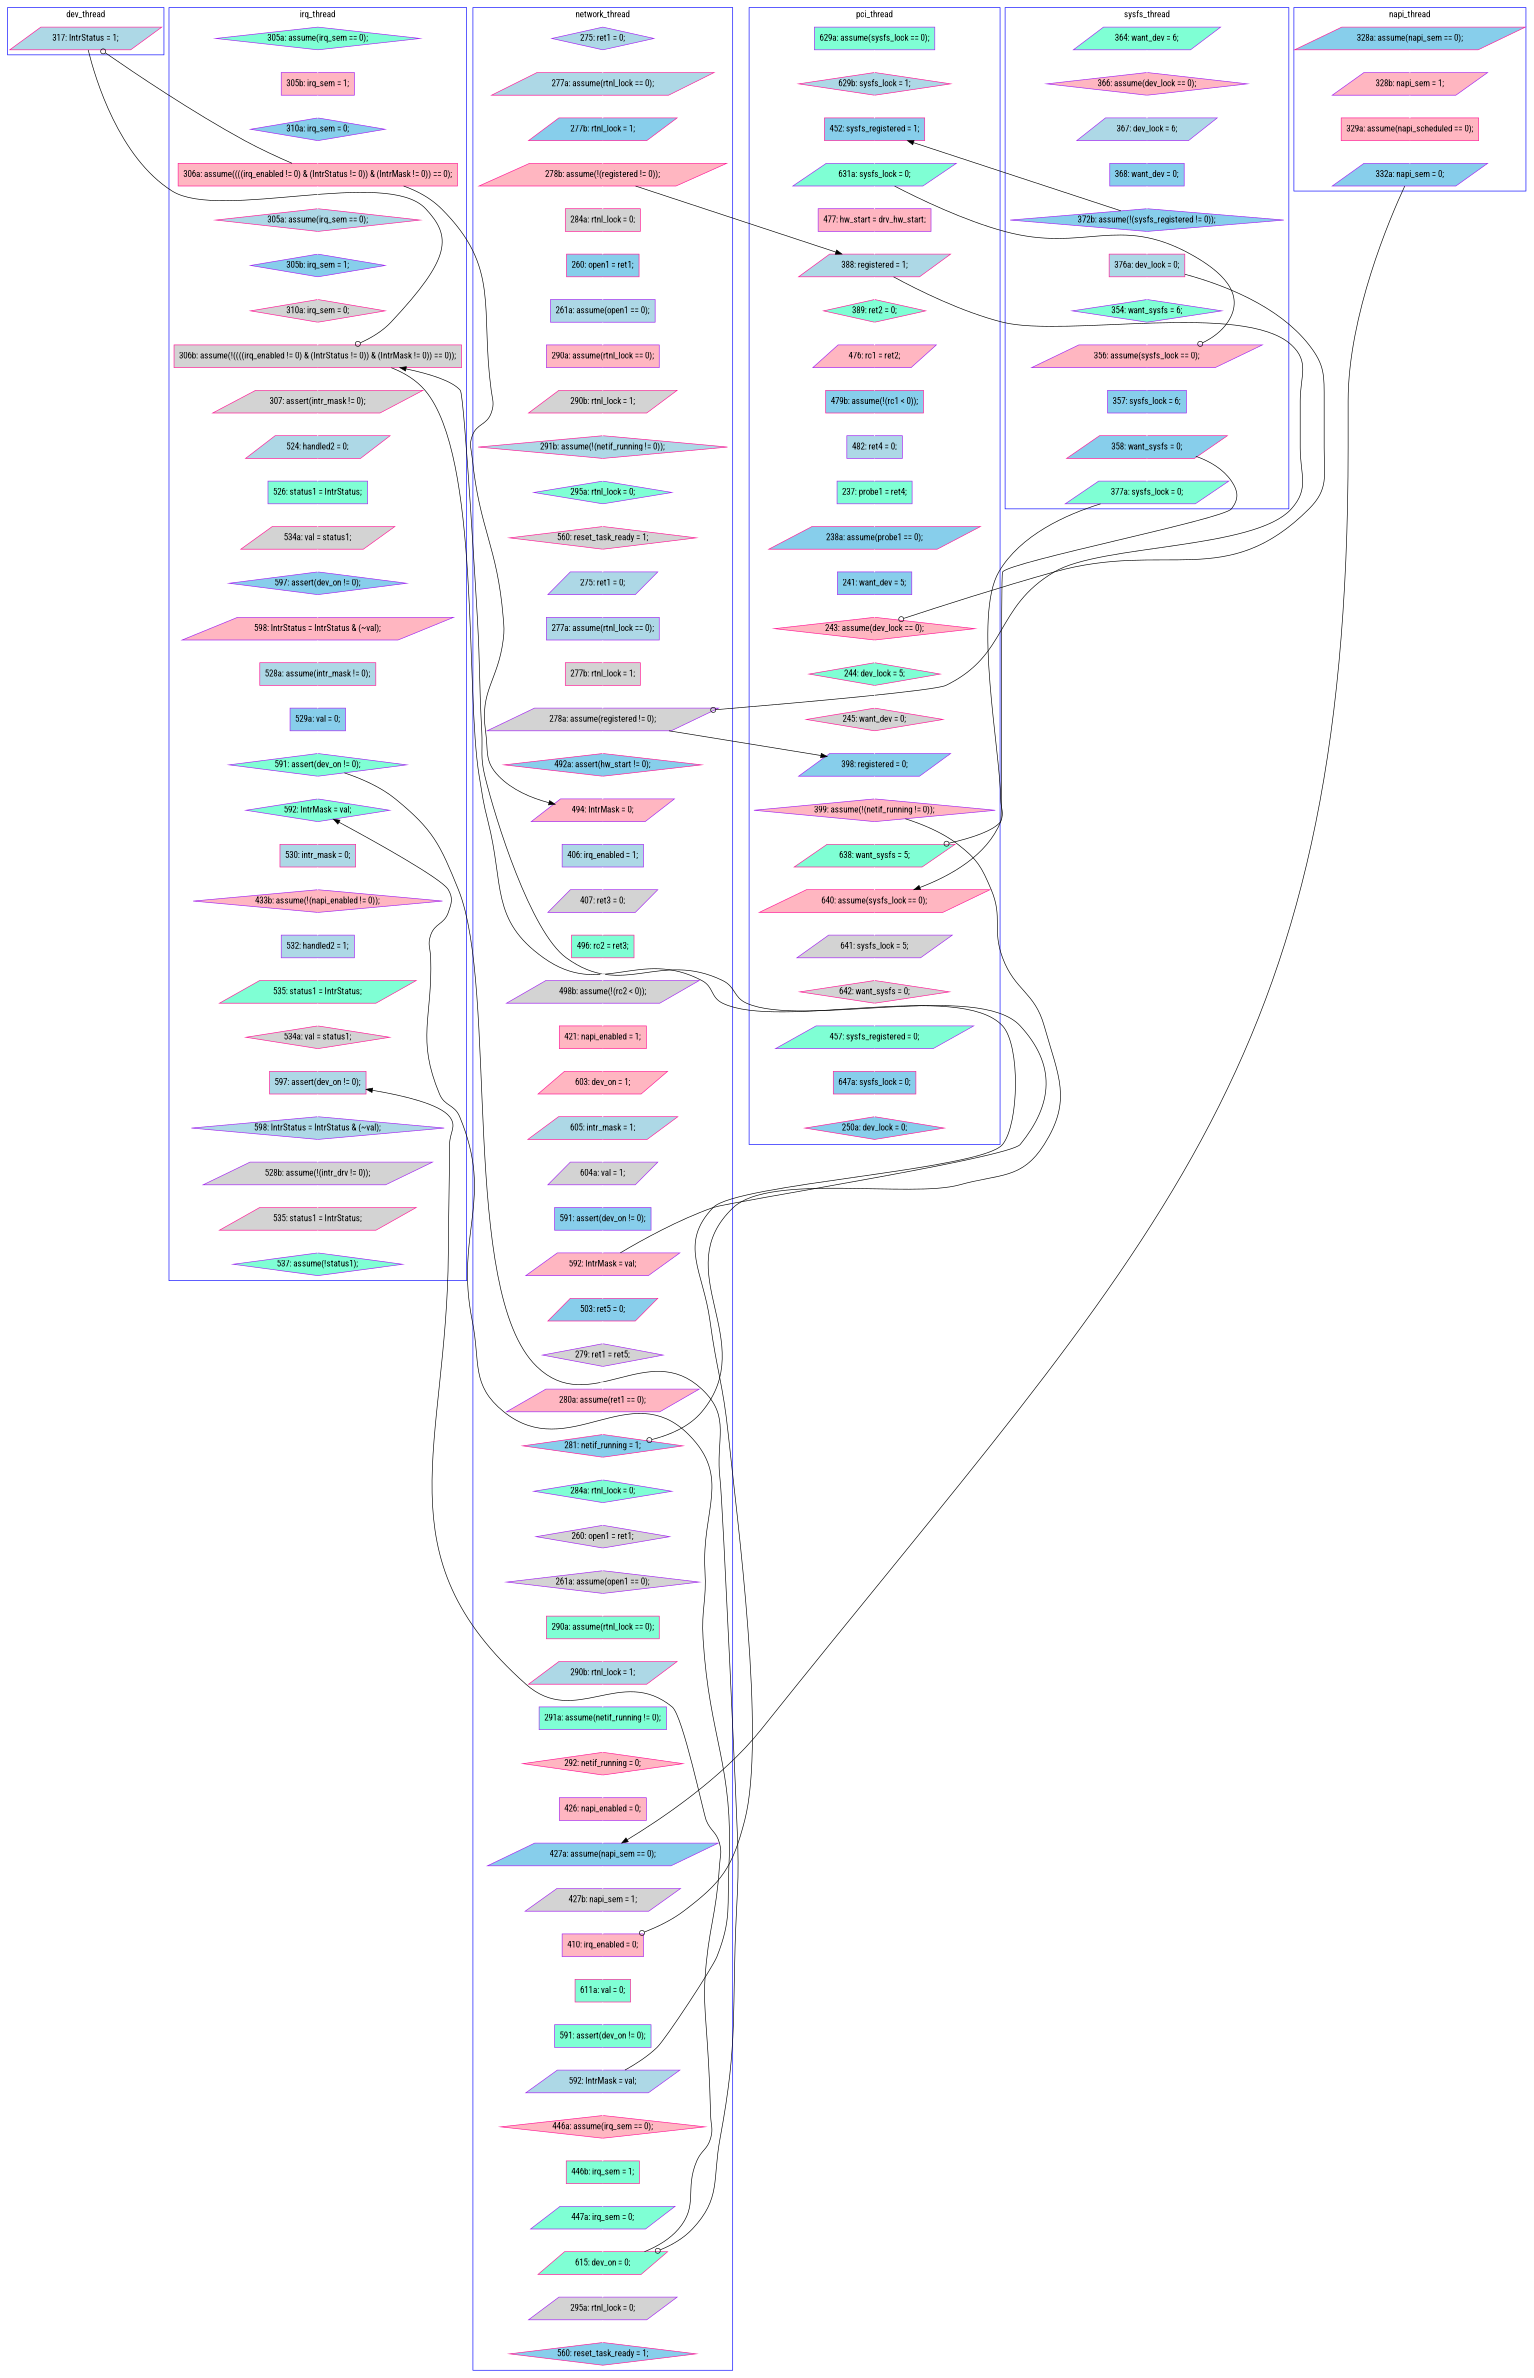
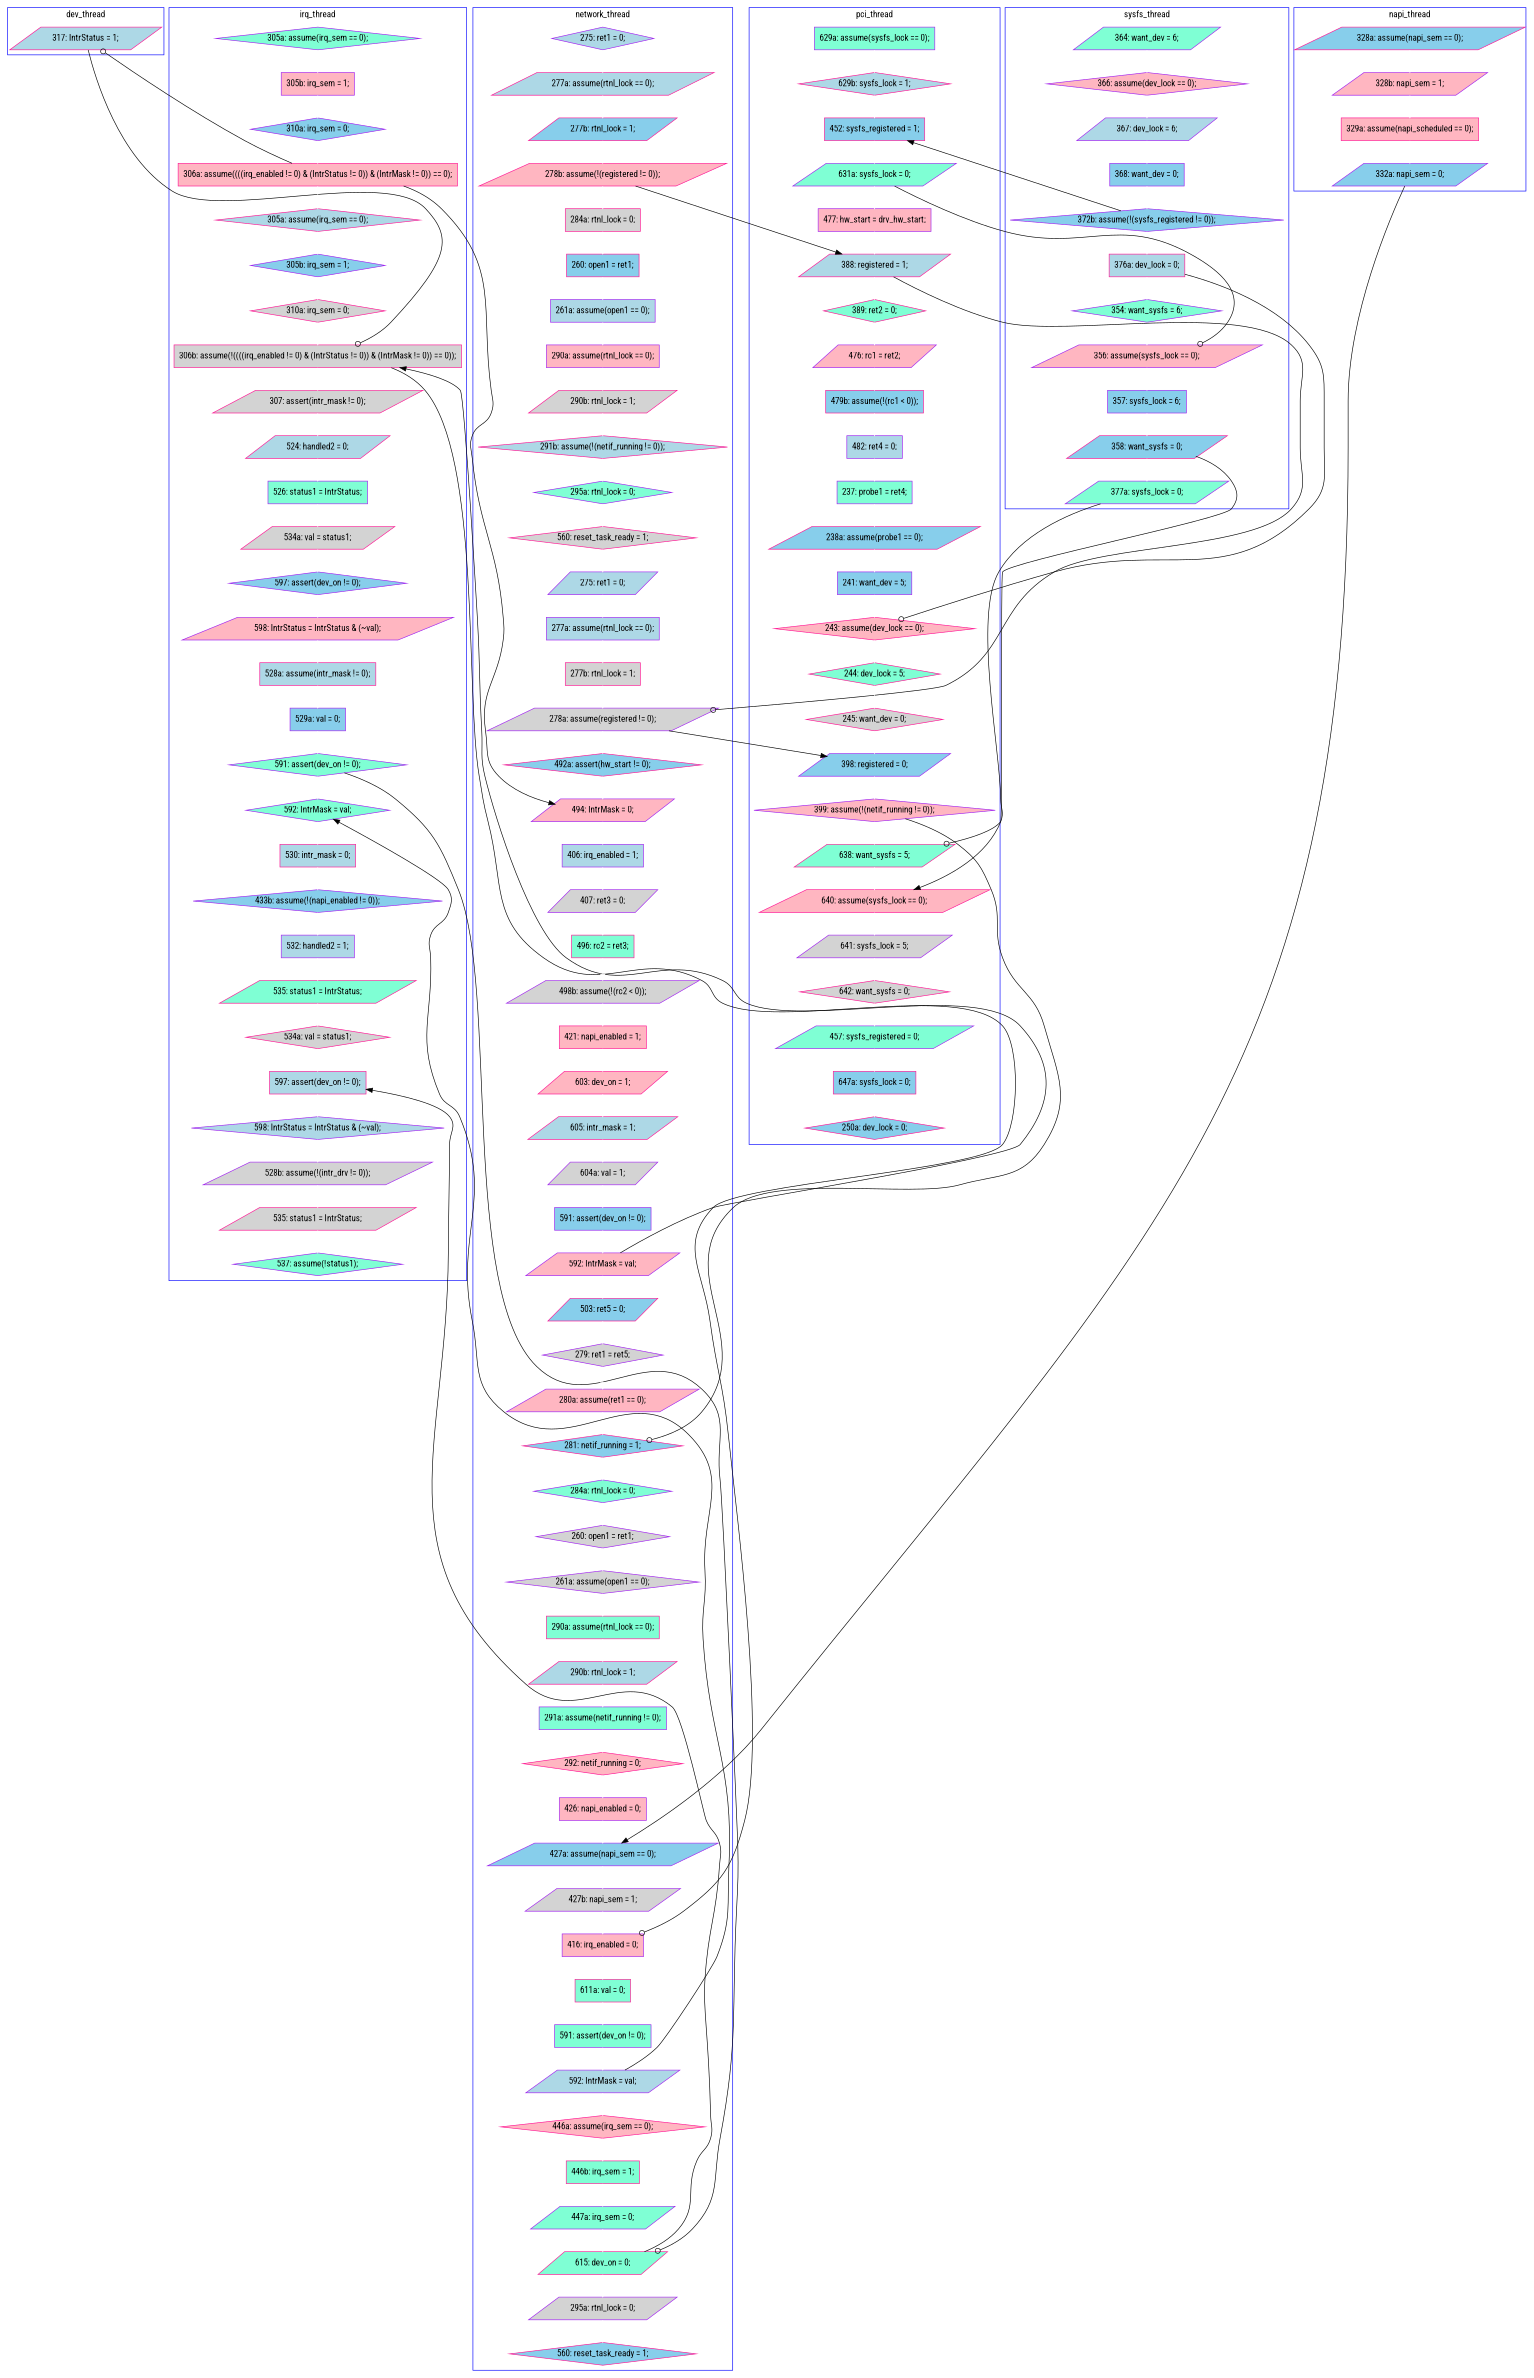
node "433b: assume(!(napi_enabled != 0));": fillcolor lightpink -> skyblue
node "410: irq_enabled = 0;": label "410: irq_enabled = 0;" -> "416: irq_enabled = 0;"
